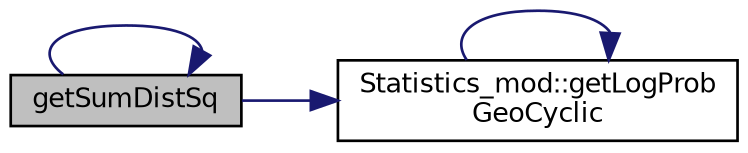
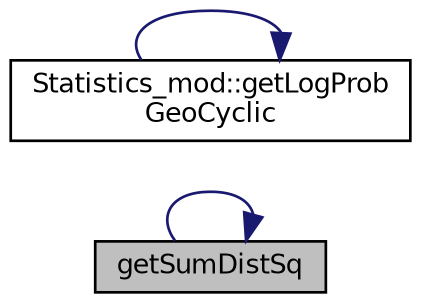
edge "getSumDistSq" -> "Statistics_mod::getLogProb GeoCyclic": removed
